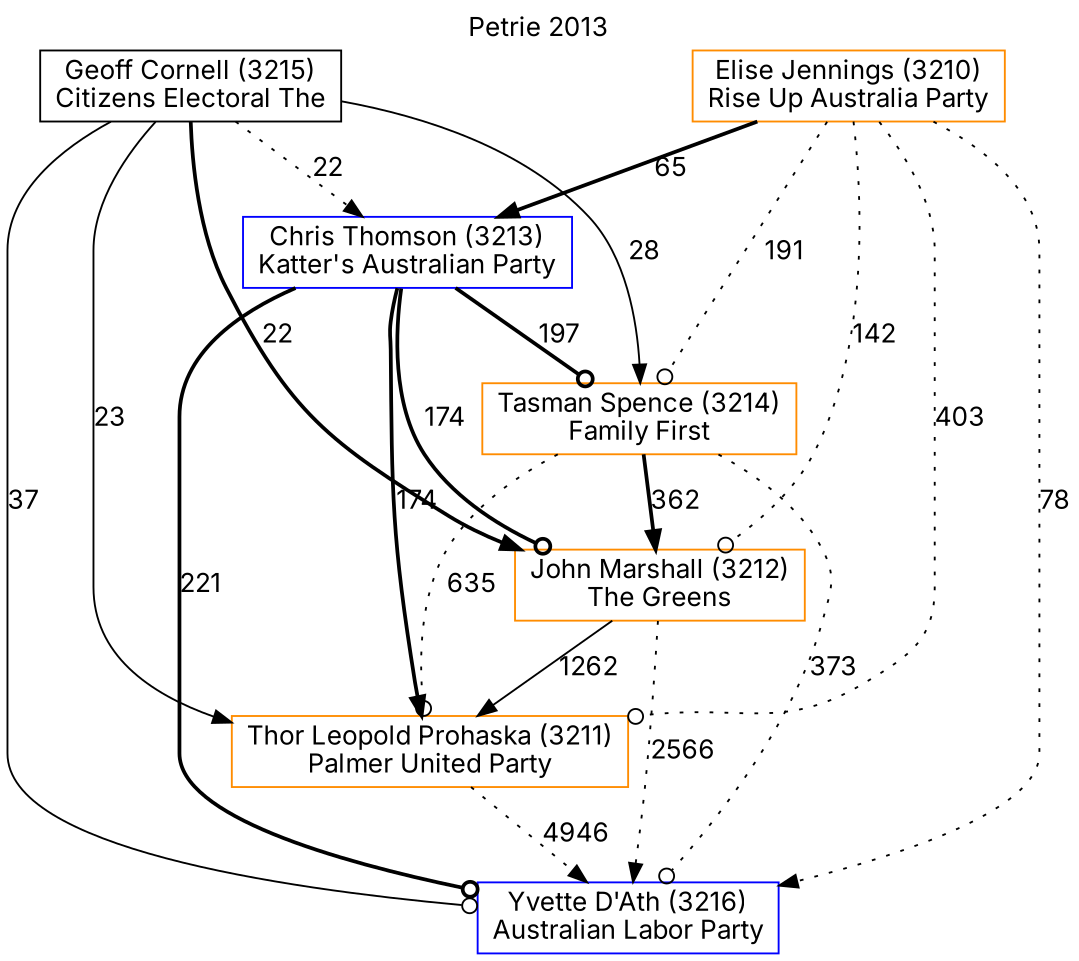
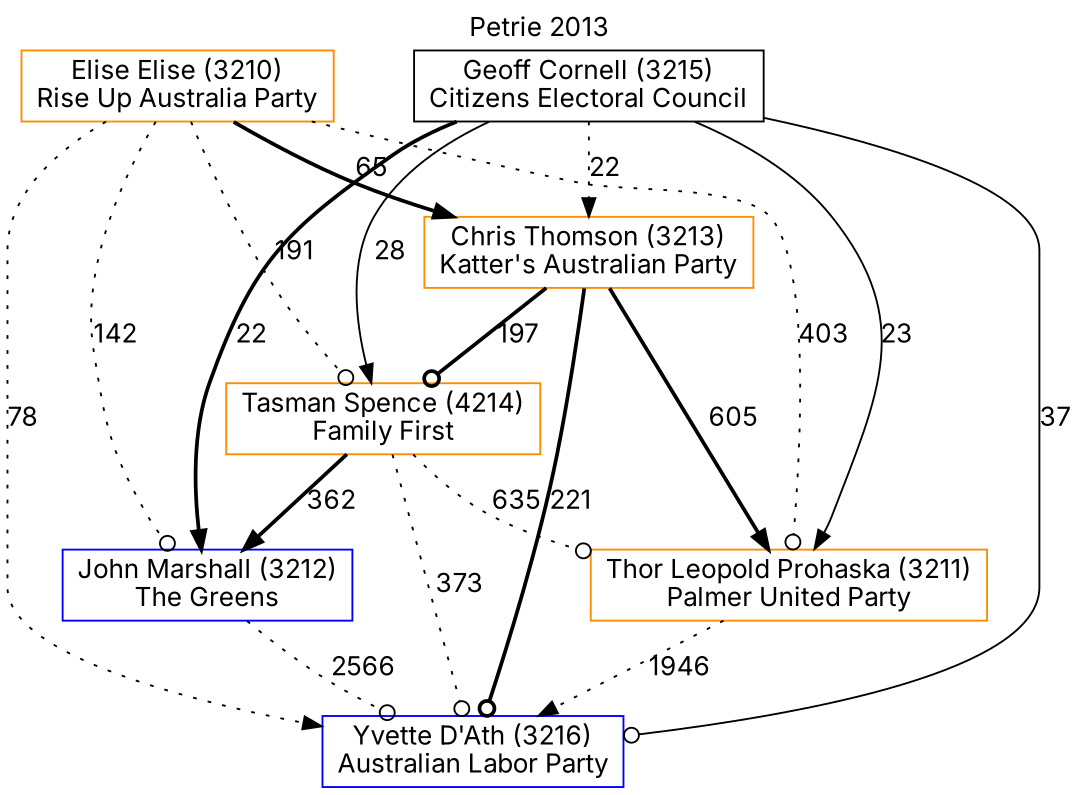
node "Geoff Cornell (3215) Citizens Electoral The": label "Geoff Cornell (3215) Citizens Electoral The" -> "Geoff Cornell (3215) Citizens Electoral Council"
node "Elise Jennings (3210) Rise Up Australia Party": label "Elise Jennings (3210) Rise Up Australia Party" -> "Elise Elise (3210) Rise Up Australia Party"
node "Chris Thomson (3213) Katter's Australian Party": color blue -> darkorange
node "Tasman Spence (3214) Family First": label "Tasman Spence (3214) Family First" -> "Tasman Spence (4214) Family First"
edge "Chris Thomson (3213) Katter's Australian Party" -> "John Marshall (3212) The Greens": removed, label "174"
edge "Chris Thomson (3213) Katter's Australian Party" -> "Thor Leopold Prohaska (3211) Palmer United Party": label "174" -> "605"
node "John Marshall (3212) The Greens": color darkorange -> blue
edge "John Marshall (3212) The Greens" -> "Thor Leopold Prohaska (3211) Palmer United Party": removed, label "1262"
edge "John Marshall (3212) The Greens" -> "Yvette D'Ath (3216) Australian Labor Party": arrowhead normal -> odot
edge "Thor Leopold Prohaska (3211) Palmer United Party" -> "Yvette D'Ath (3216) Australian Labor Party": label "4946" -> "1946"
